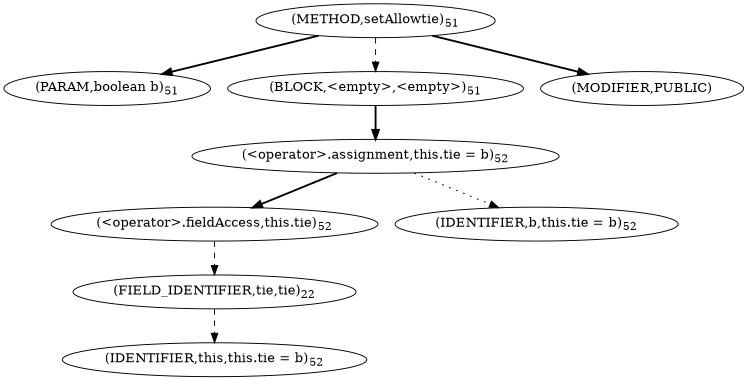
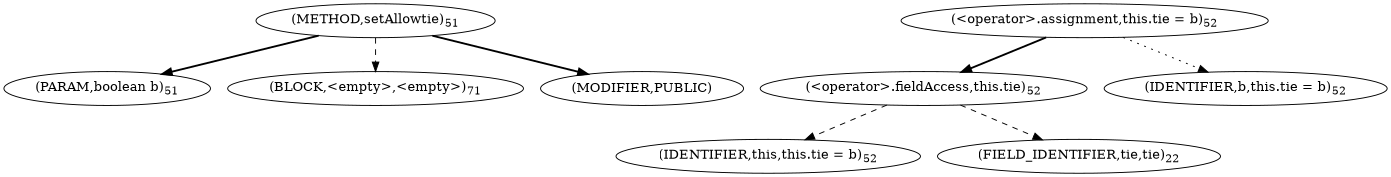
node "(BLOCK,<empty>,<empty>)": text "51" -> "71"
edge "(BLOCK,<empty>,<empty>)" -> "(<operator>.assignment,this.tie = b)": removed
edge "(FIELD_IDENTIFIER,tie,tie)" -> "(IDENTIFIER,this,this.tie = b)": now "(<operator>.fieldAccess,this.tie)" -> "(IDENTIFIER,this,this.tie = b)"
